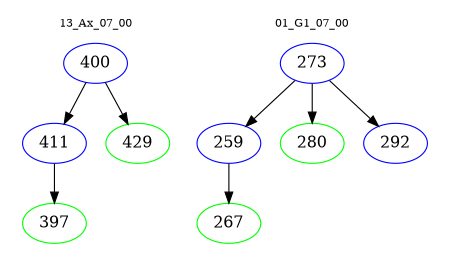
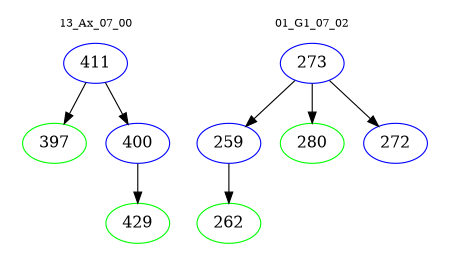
cluster "01_G1_07_00": label "01_G1_07_00" -> "01_G1_07_02"
edge "400" -> "411": reversed
node "292": label "292" -> "272"
node "267": label "267" -> "262"
